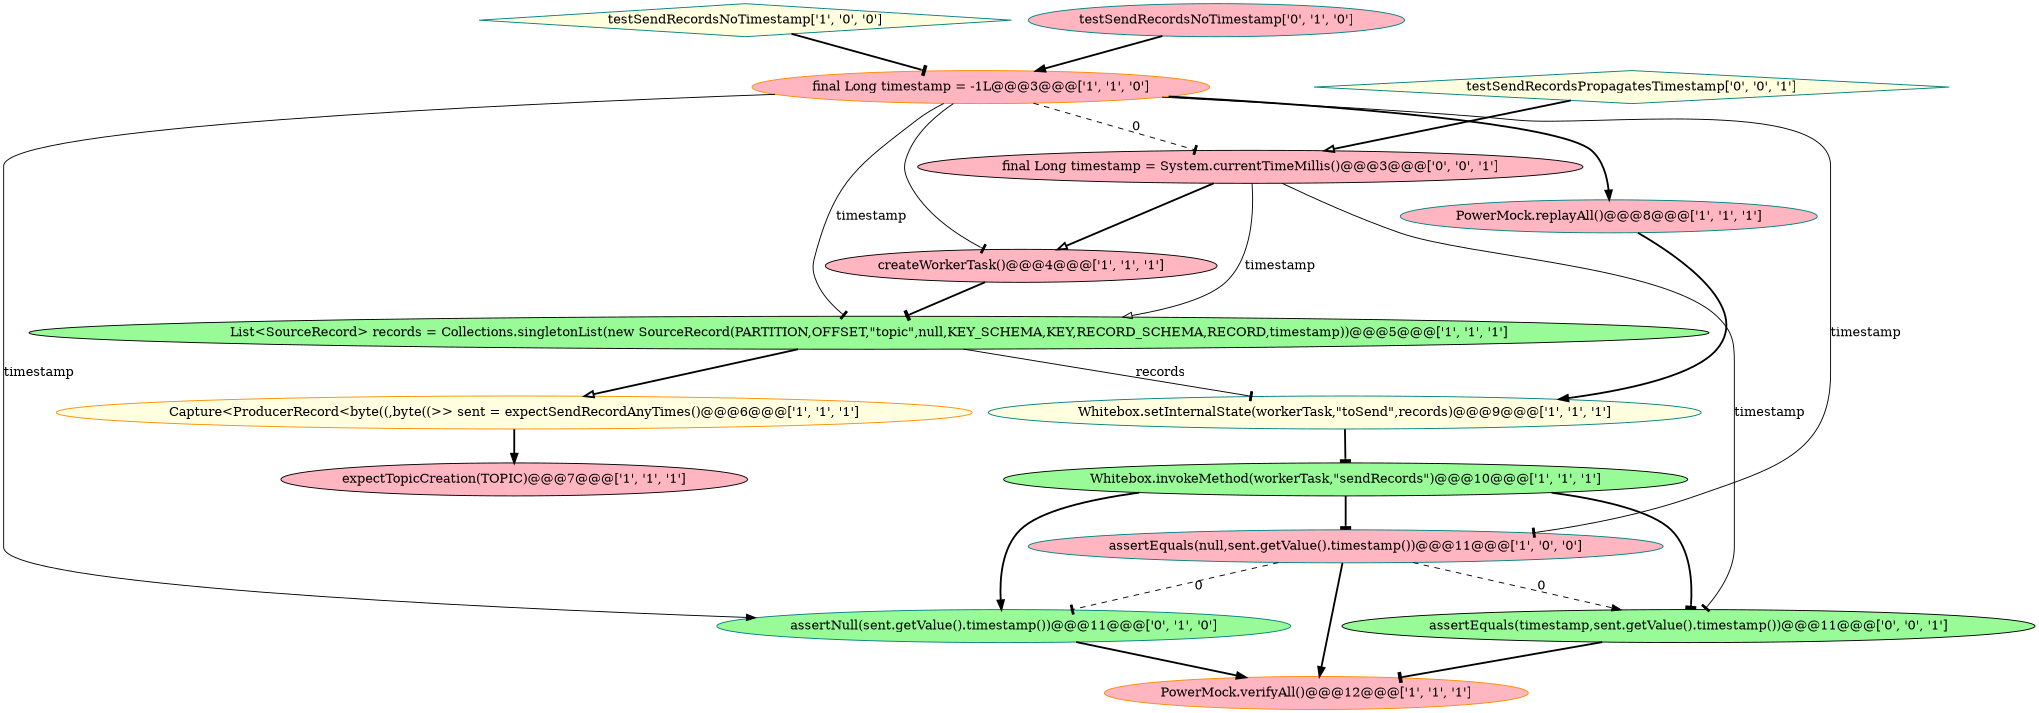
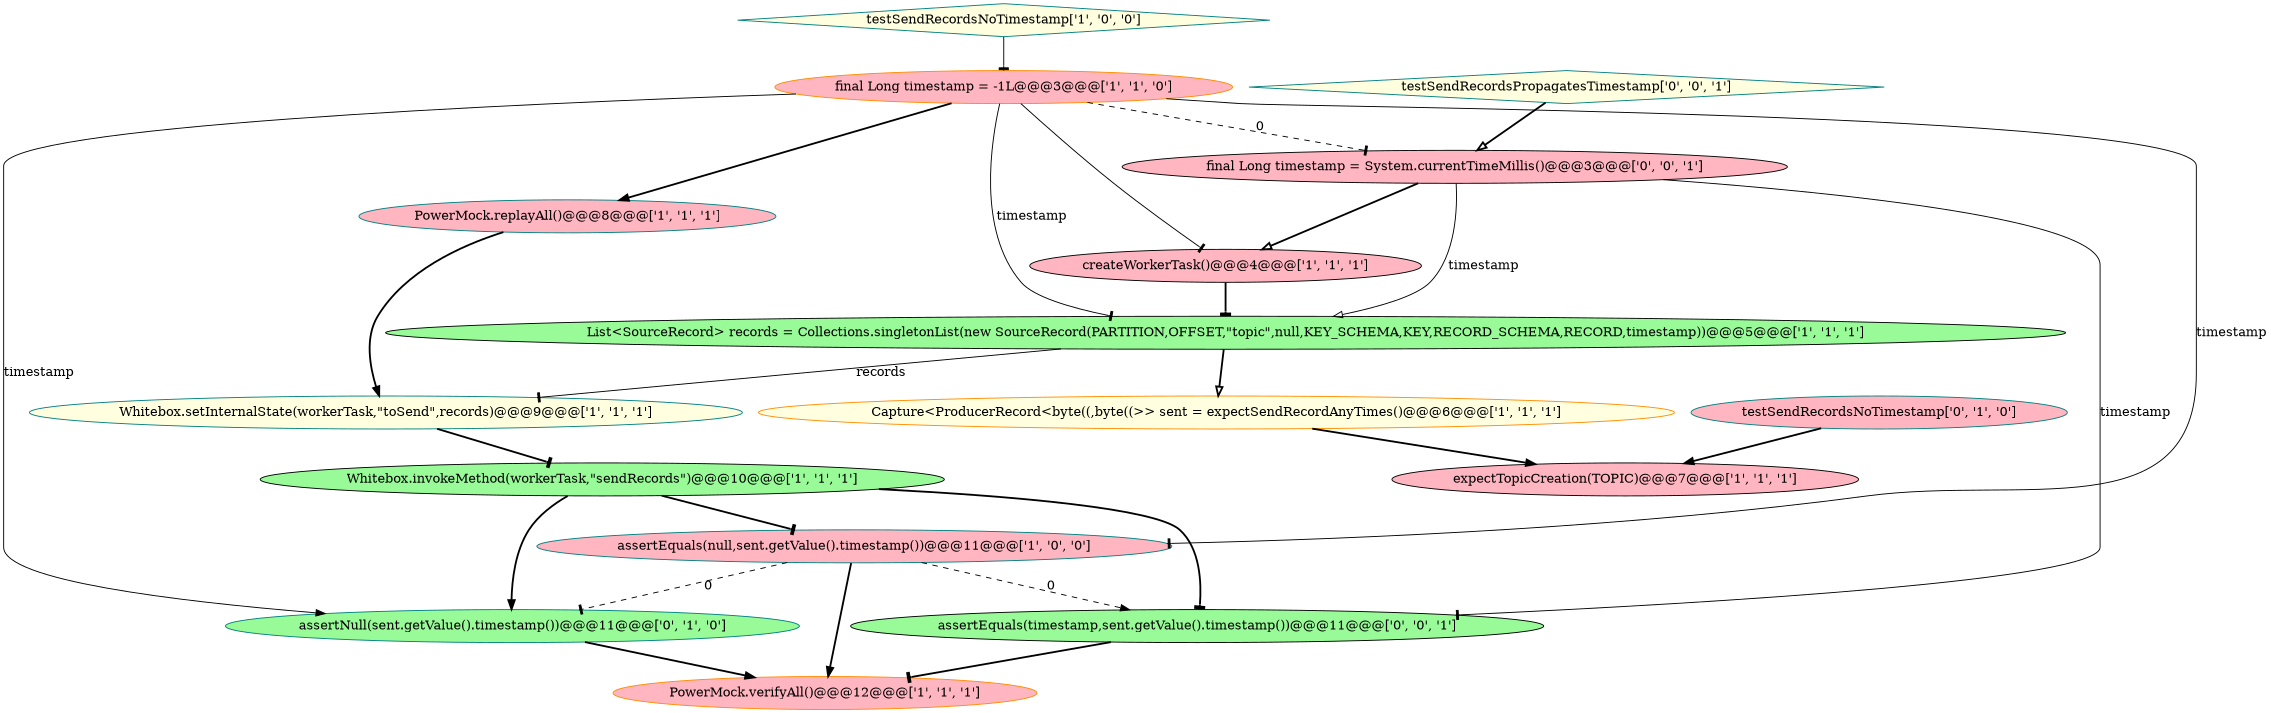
edge "testSendRecordsNoTimestamp['1', '0', '0']" -> "final Long timestamp = -1L@@@3@@@['1', '1', '0']": style bold -> solid
edge "testSendRecordsNoTimestamp['0', '1', '0']" -> "final Long timestamp = -1L@@@3@@@['1', '1', '0']": now "testSendRecordsNoTimestamp['0', '1', '0']" -> "expectTopicCreation(TOPIC)@@@7@@@['1', '1', '1']"
